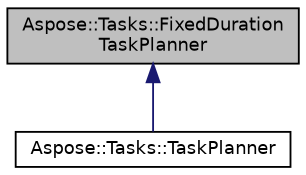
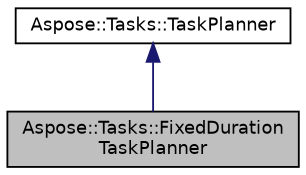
edge "Aspose::Tasks::TaskPlanner" -> "Aspose::Tasks::FixedDuration TaskPlanner": reversed
